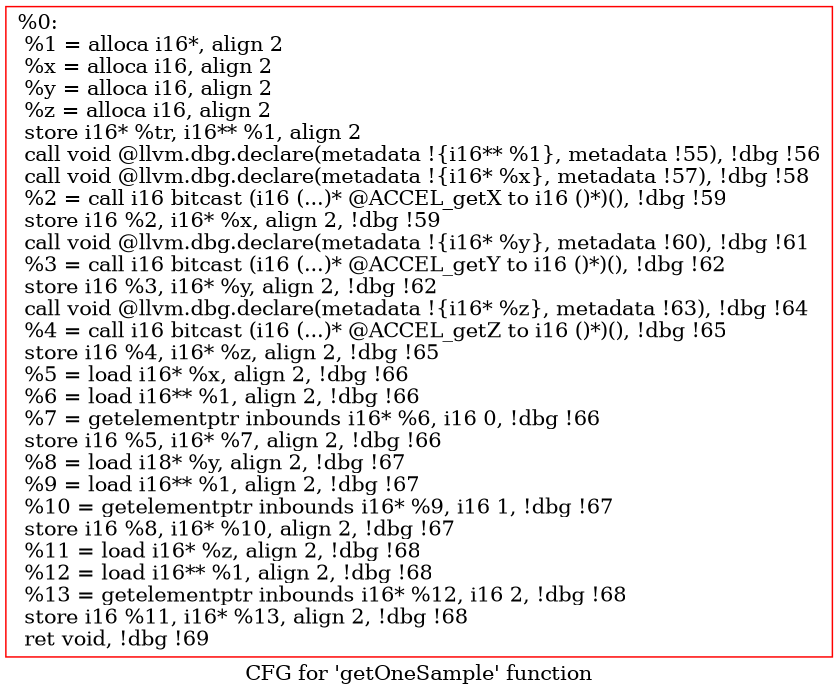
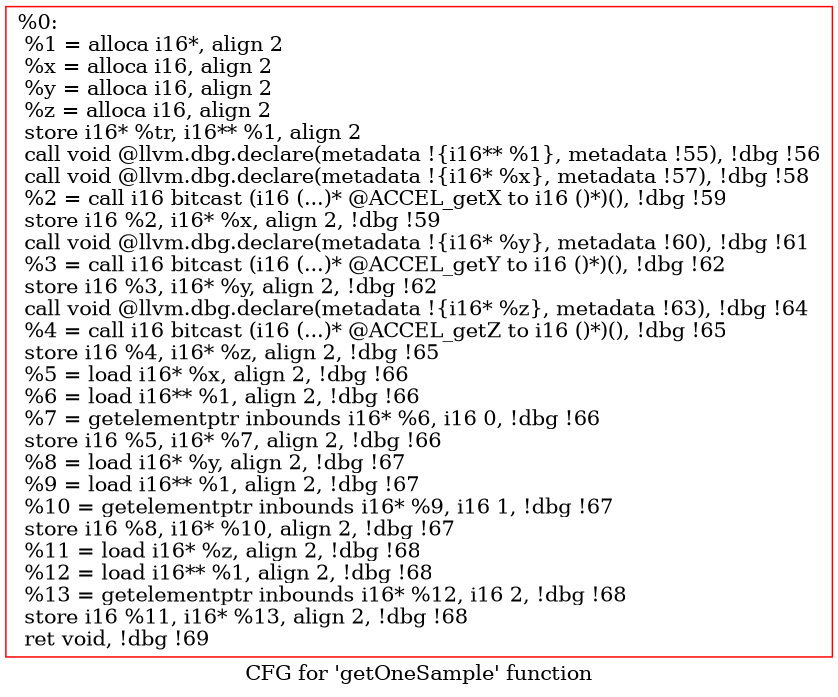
node "%0:": text "%8 = load i18* %y, align 2, !dbg !67" -> "%8 = load i16* %y, align 2, !dbg !67"
